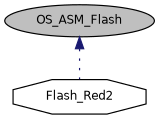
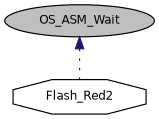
node "OS_ASM_Flash": label "OS_ASM_Flash" -> "OS_ASM_Wait"
